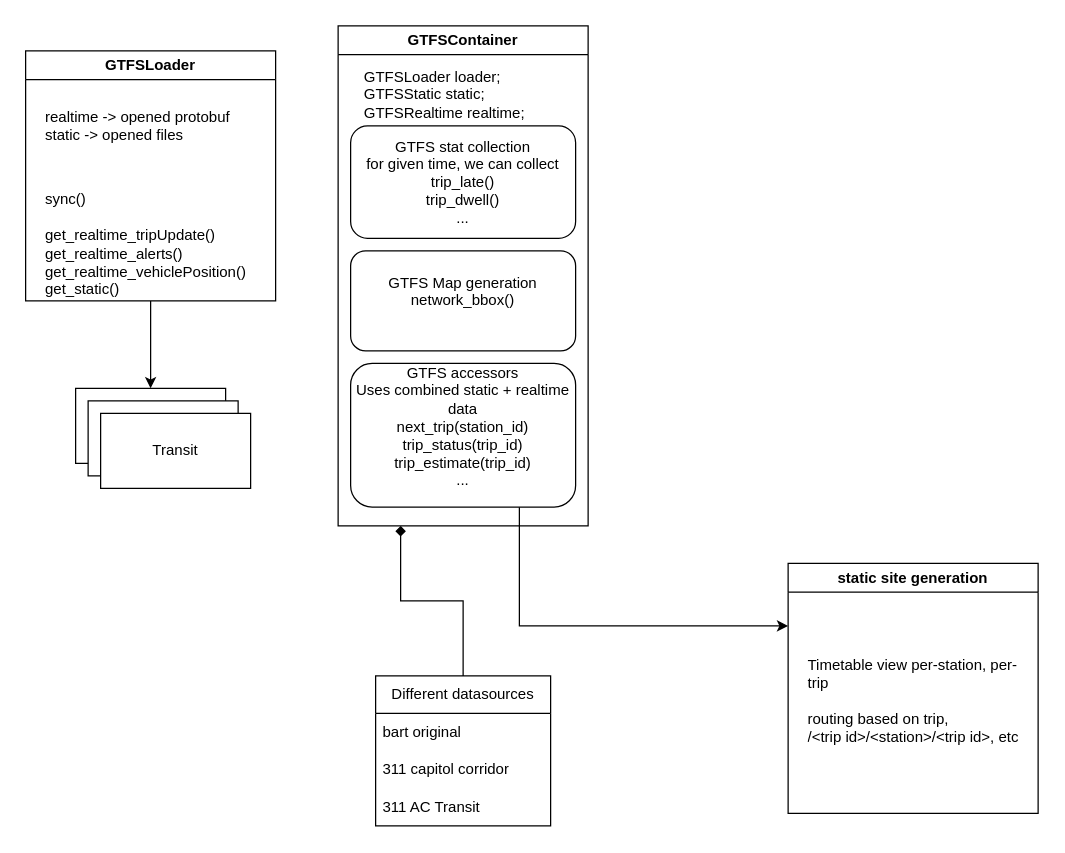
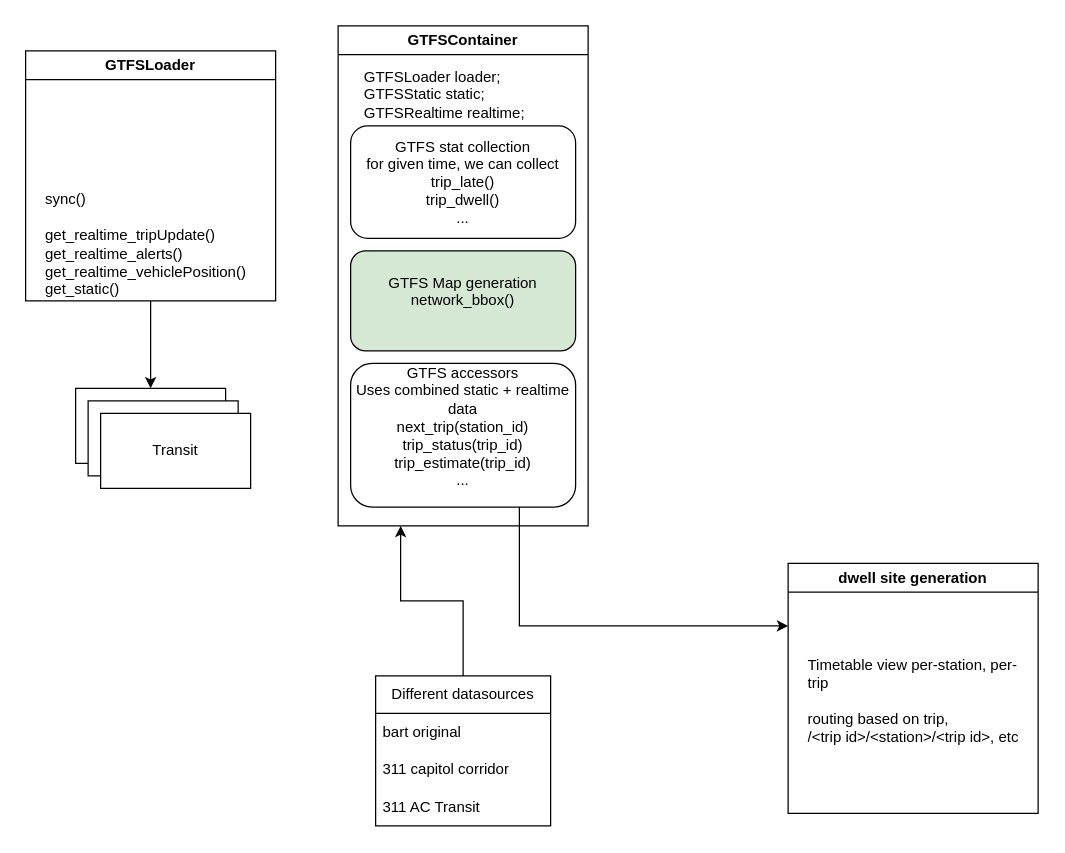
node "realtime -> opened protobuf static -> opened files": removed
node "GTFS Map generation network_bbox()": fillcolor #ffffff -> #d5e8d4
edge "Different datasources" -> "GTFSContainer": arrowhead diamond -> classic
node "static site generation": label "static site generation" -> "dwell site generation"
